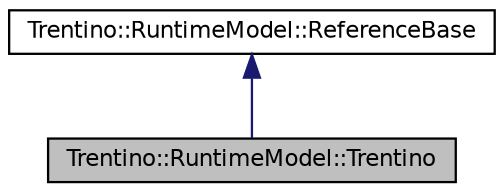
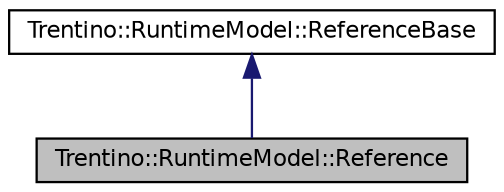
node "Trentino::RuntimeModel::Trentino": label "Trentino::RuntimeModel::Trentino" -> "Trentino::RuntimeModel::Reference"
